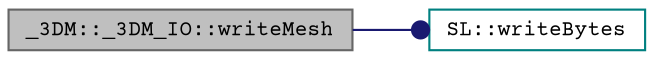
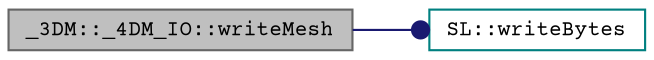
node "_3DM::_3DM_IO::writeMesh": label "_3DM::_3DM_IO::writeMesh" -> "_3DM::_4DM_IO::writeMesh"
